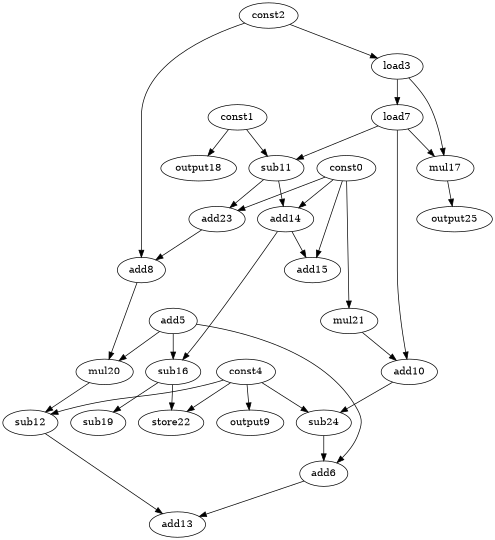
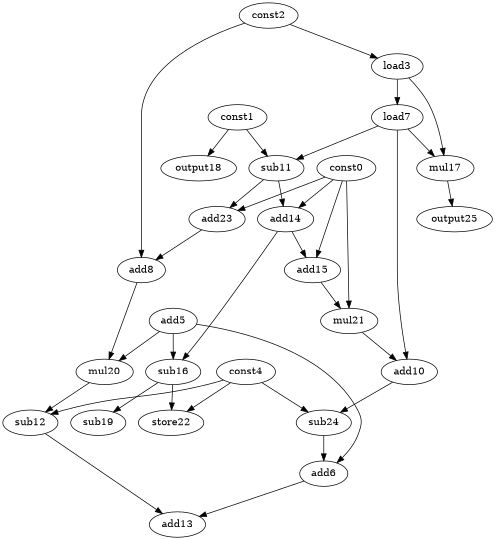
edge "add15" -> "mul21": added
node "output9": removed
